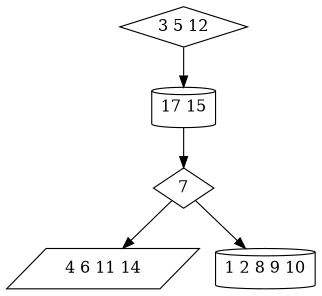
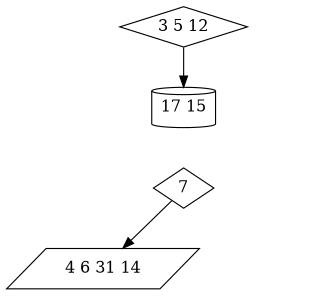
edge "17 15" -> "7": removed
node "4 6 11 14": label "4 6 11 14" -> "4 6 31 14"
node "1 2 8 9 10": removed
